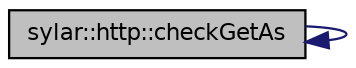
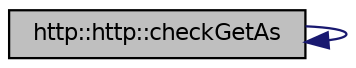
node "sylar::http::checkGetAs": label "sylar::http::checkGetAs" -> "http::http::checkGetAs"
